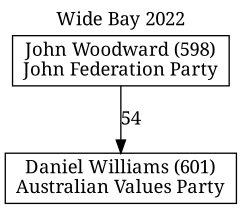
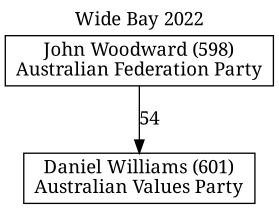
node "John Woodward (598) John Federation Party": label "John Woodward (598) John Federation Party" -> "John Woodward (598) Australian Federation Party"
